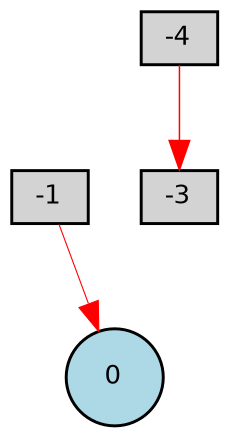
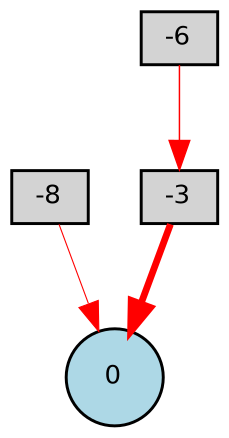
node "-4": label "-4" -> "-6"
node "-1": label "-1" -> "-8"
edge "-3" -> "0": added
